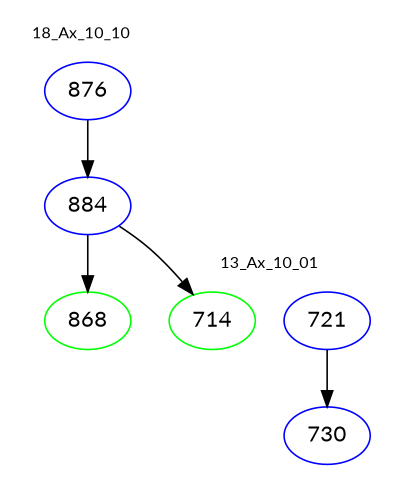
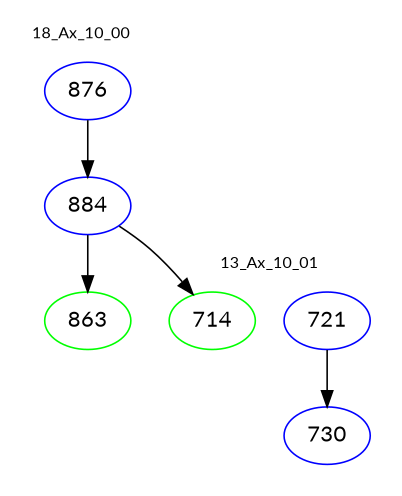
cluster "18_Ax_10_10": label "18_Ax_10_10" -> "18_Ax_10_00"
node "868": label "868" -> "863"
